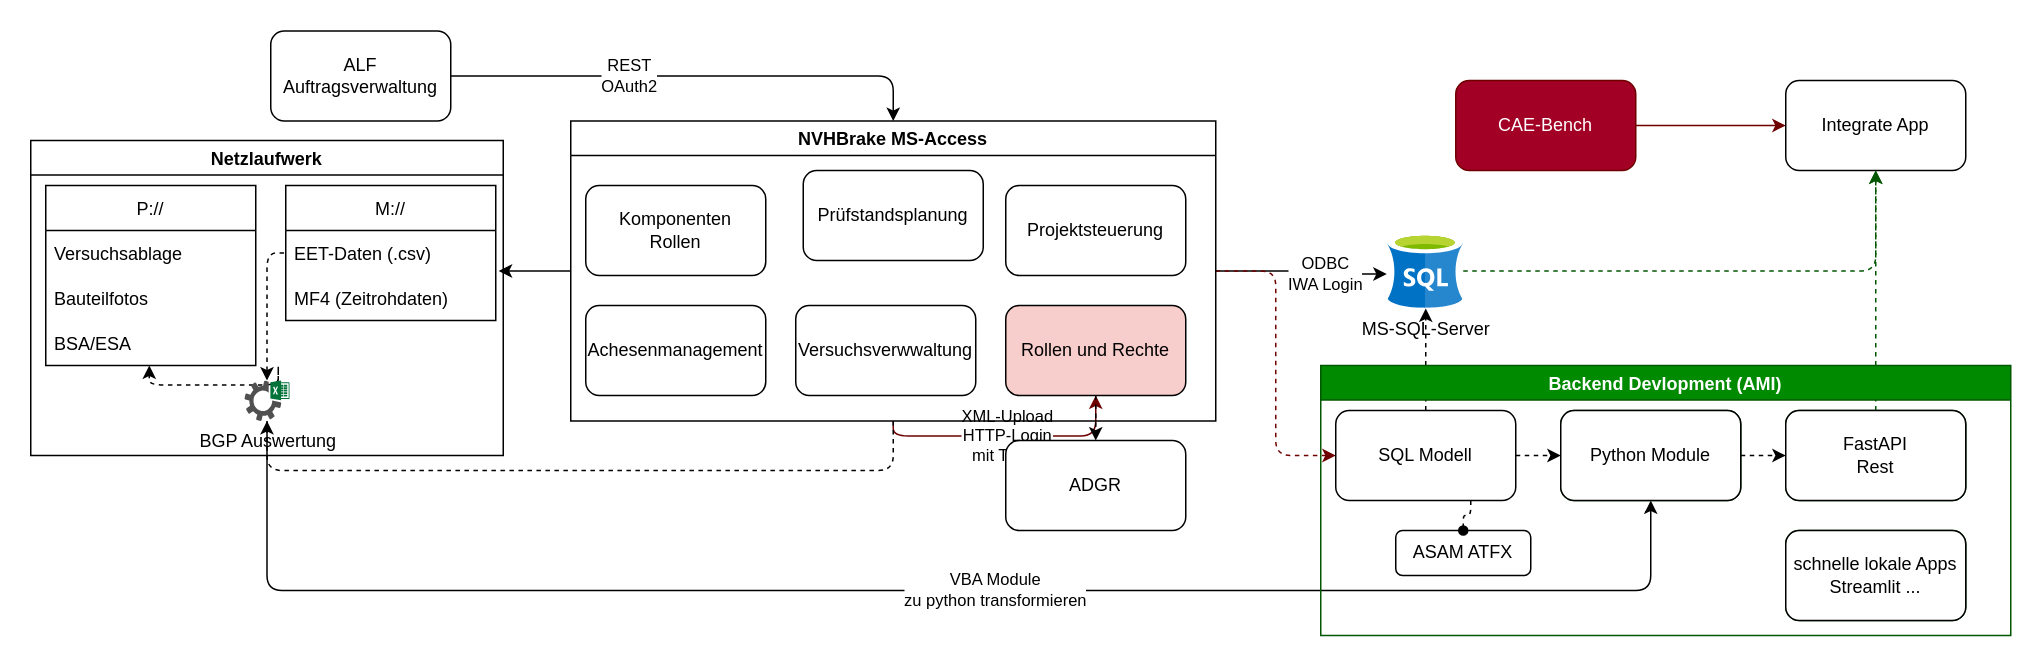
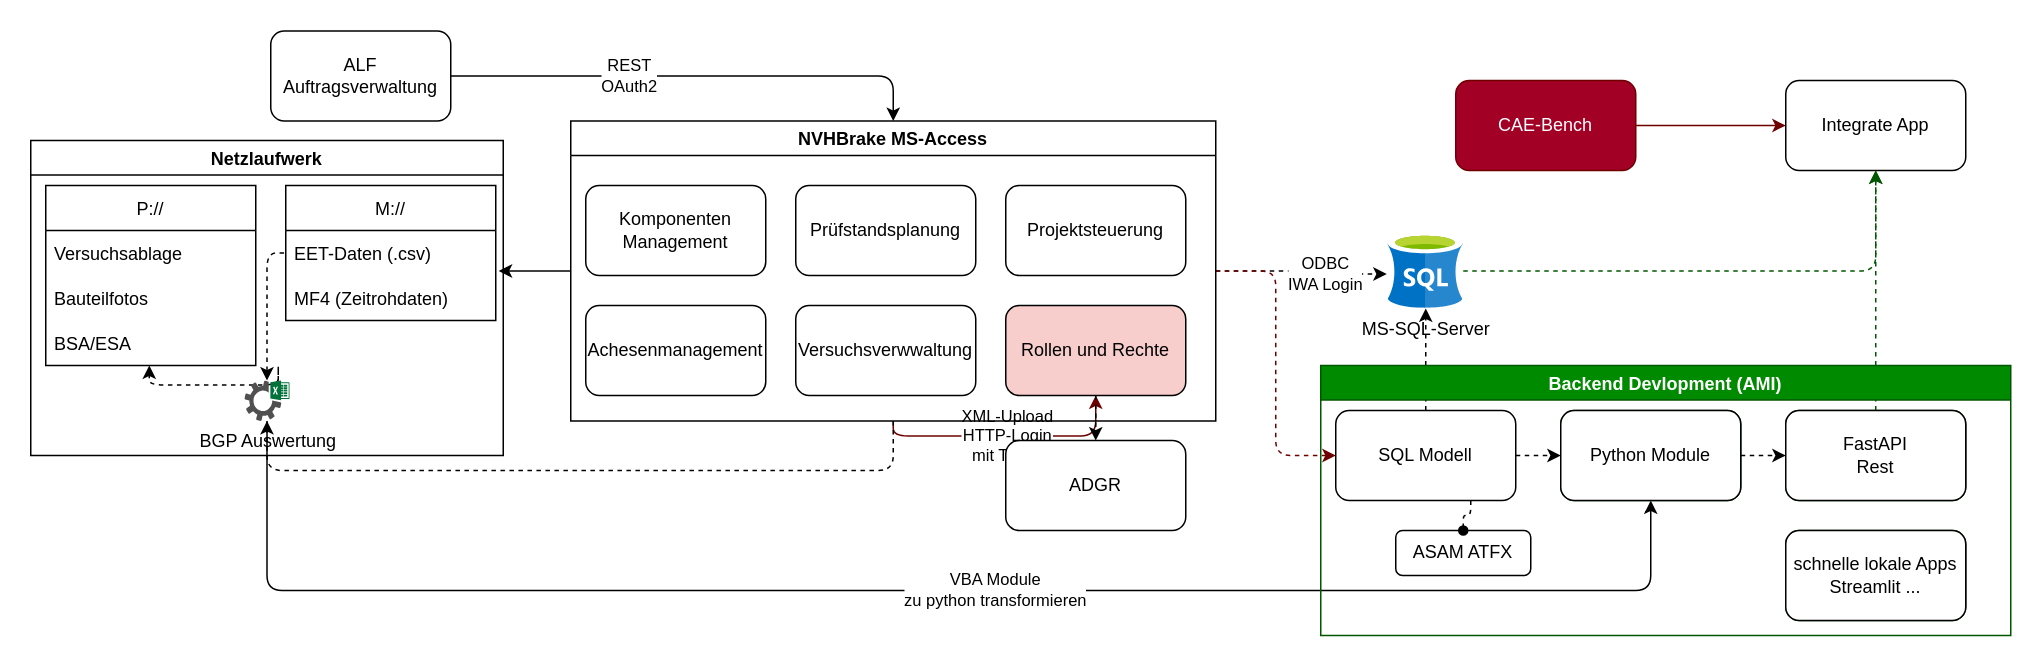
node "Prüfstandsplanung": moved (893, 215) -> (886, 230)
node "Komponenten Rollen": label "Komponenten Rollen" -> "Komponenten Management"
edge "NVHBrake MS-Access" -> "MS-SQL-Server": style solid -> dashed
